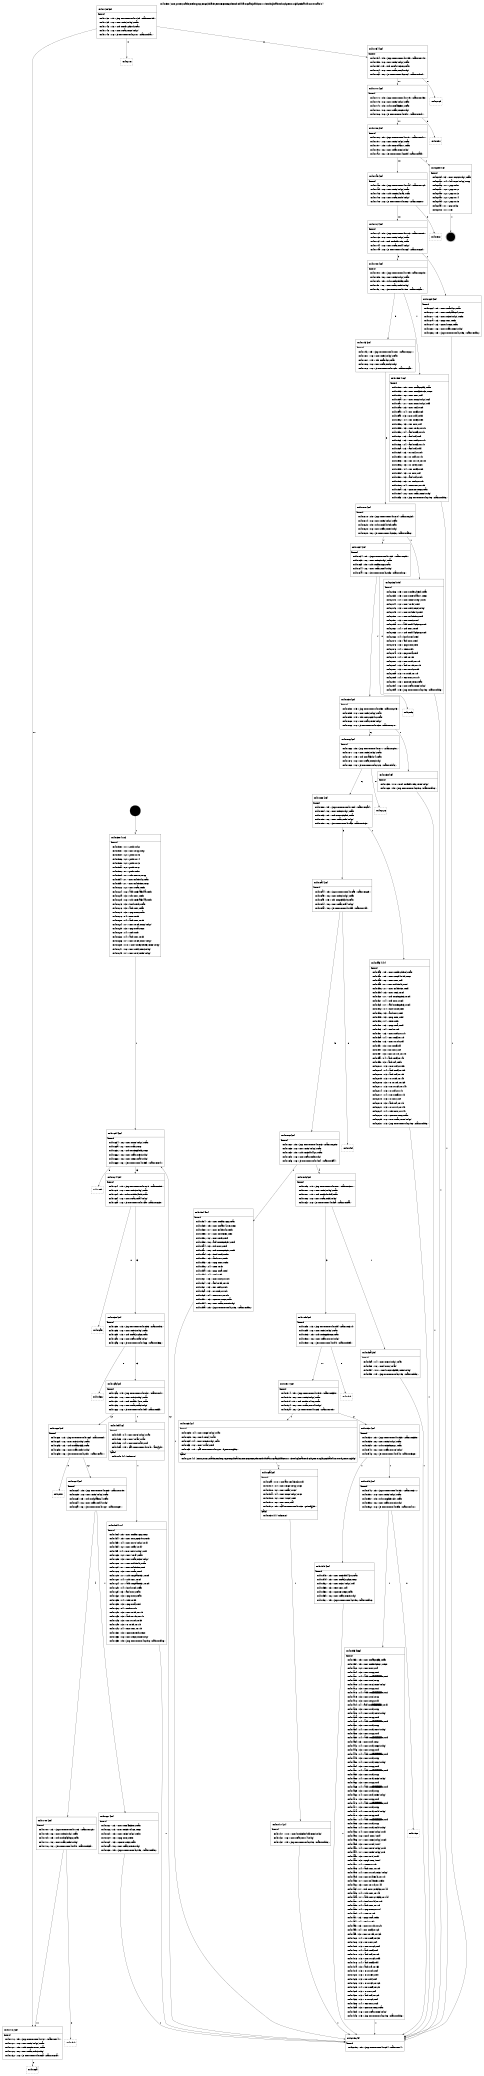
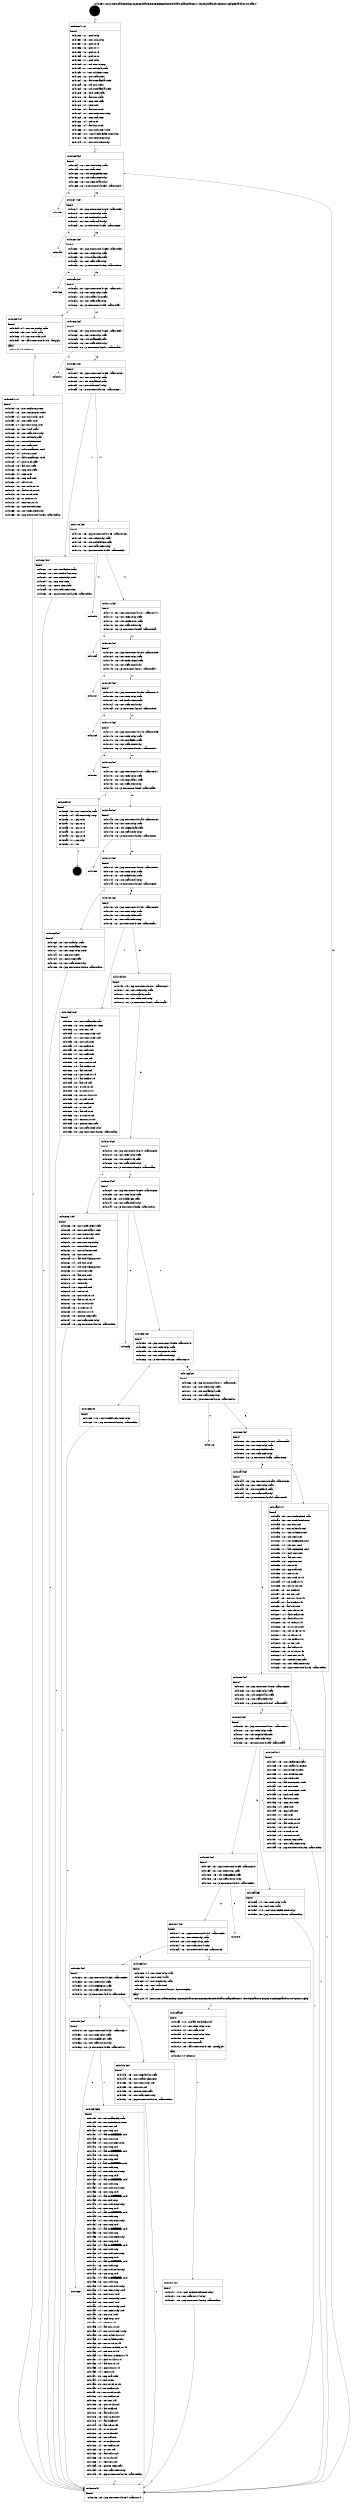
edge "0x401738 [28]" -> "0x40171c [28]": reversed
node "0x401dbf": removed
edge "0x4016e4 [28]" -> "0x401700 [28]": label " 4" -> " 11"
